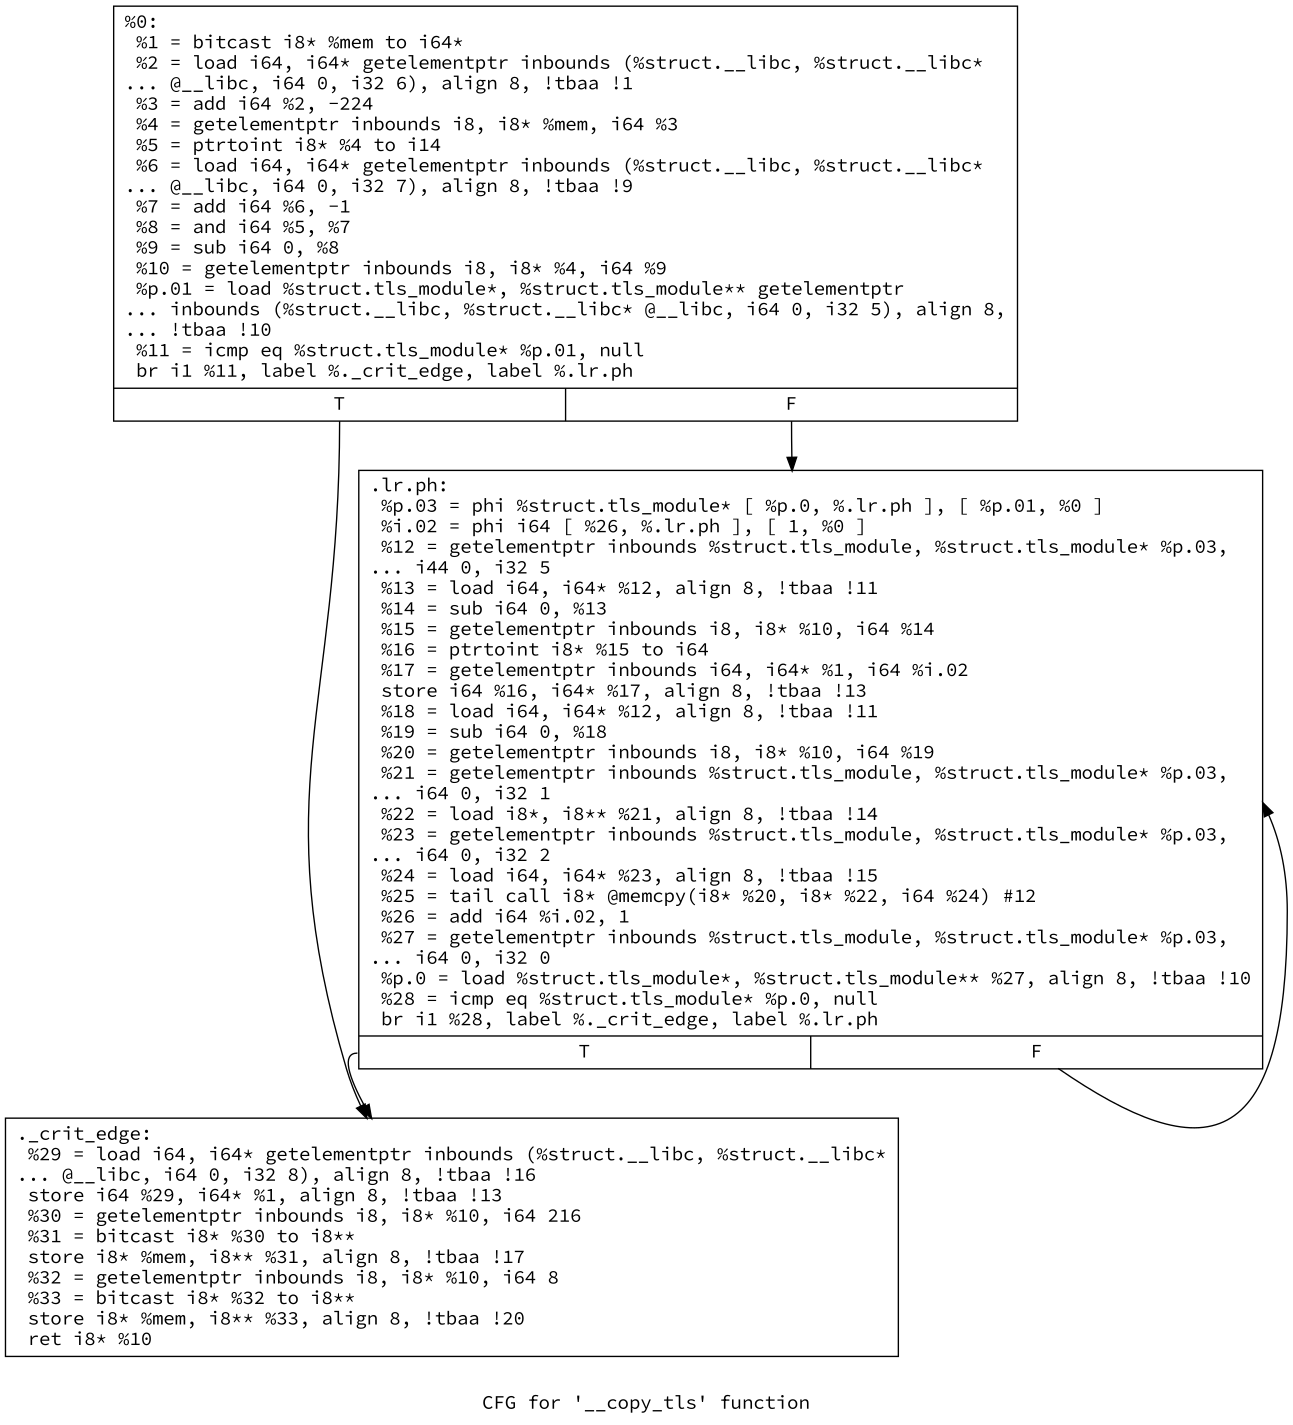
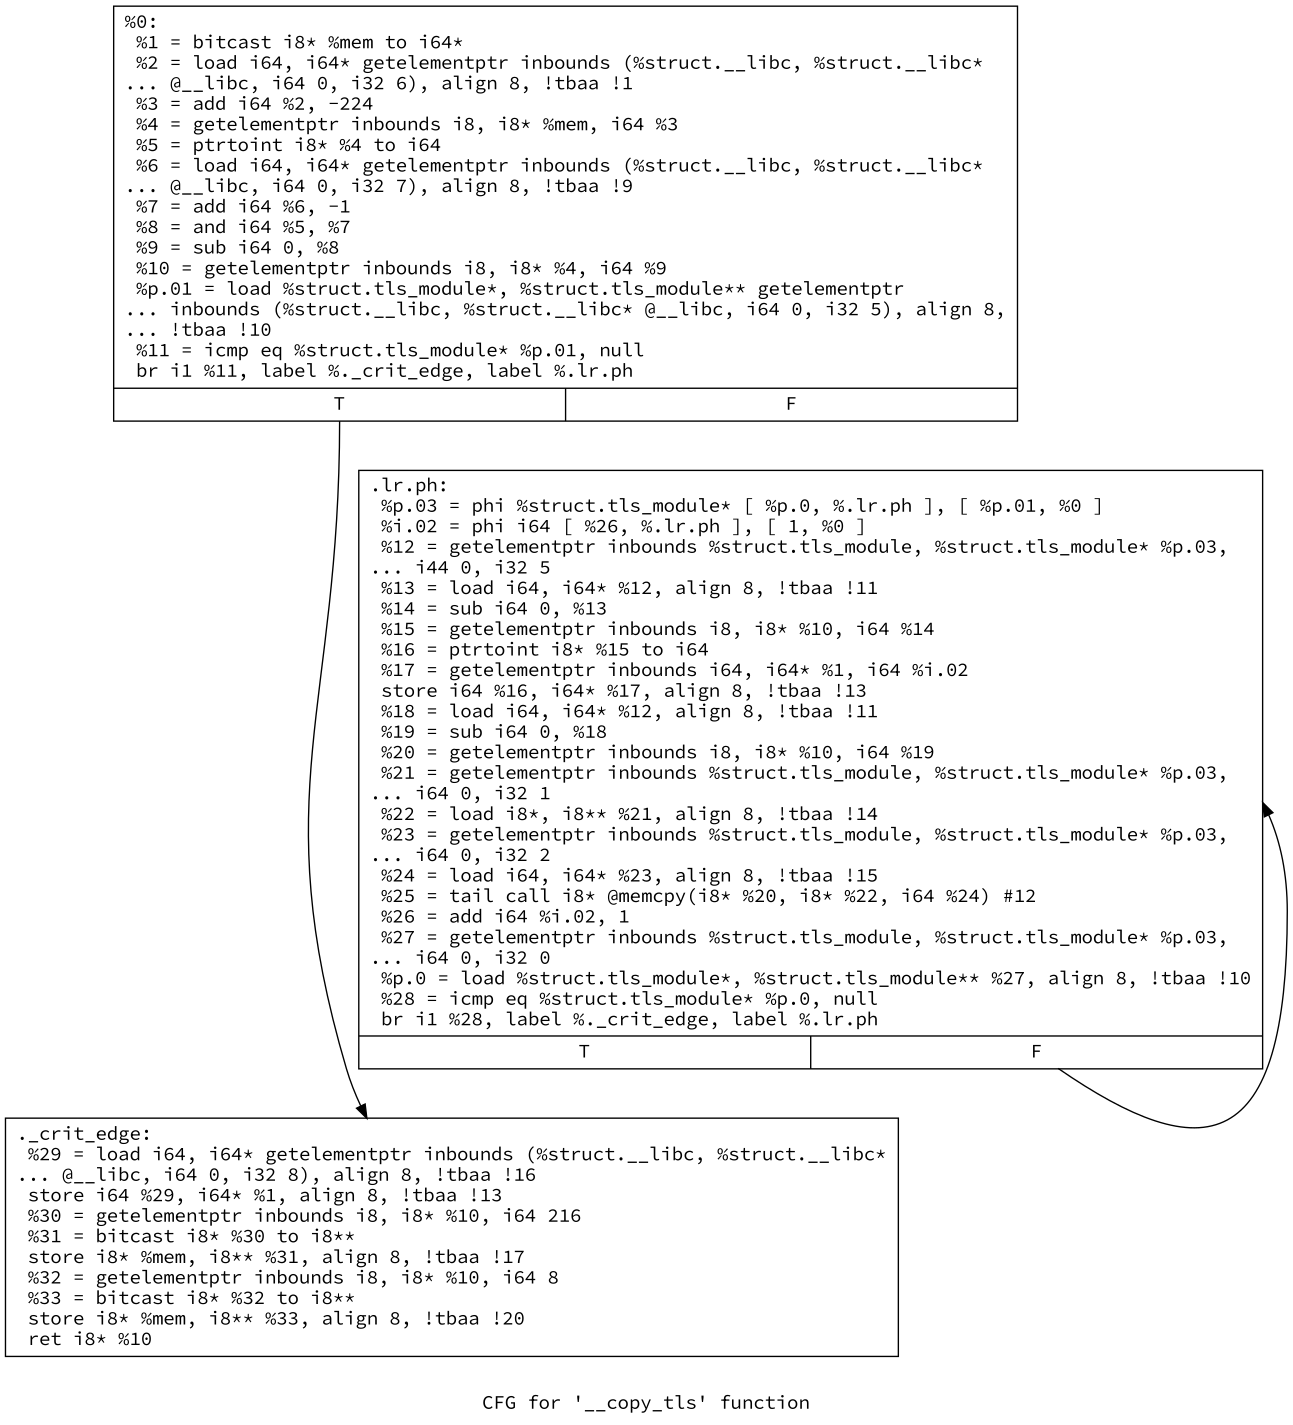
node "%0:": text "%5 = ptrtoint i8* %4 to i14" -> "%5 = ptrtoint i8* %4 to i64"
edge "%0:" -> ".lr.ph:": removed
edge ".lr.ph:" -> "._crit_edge:": removed
